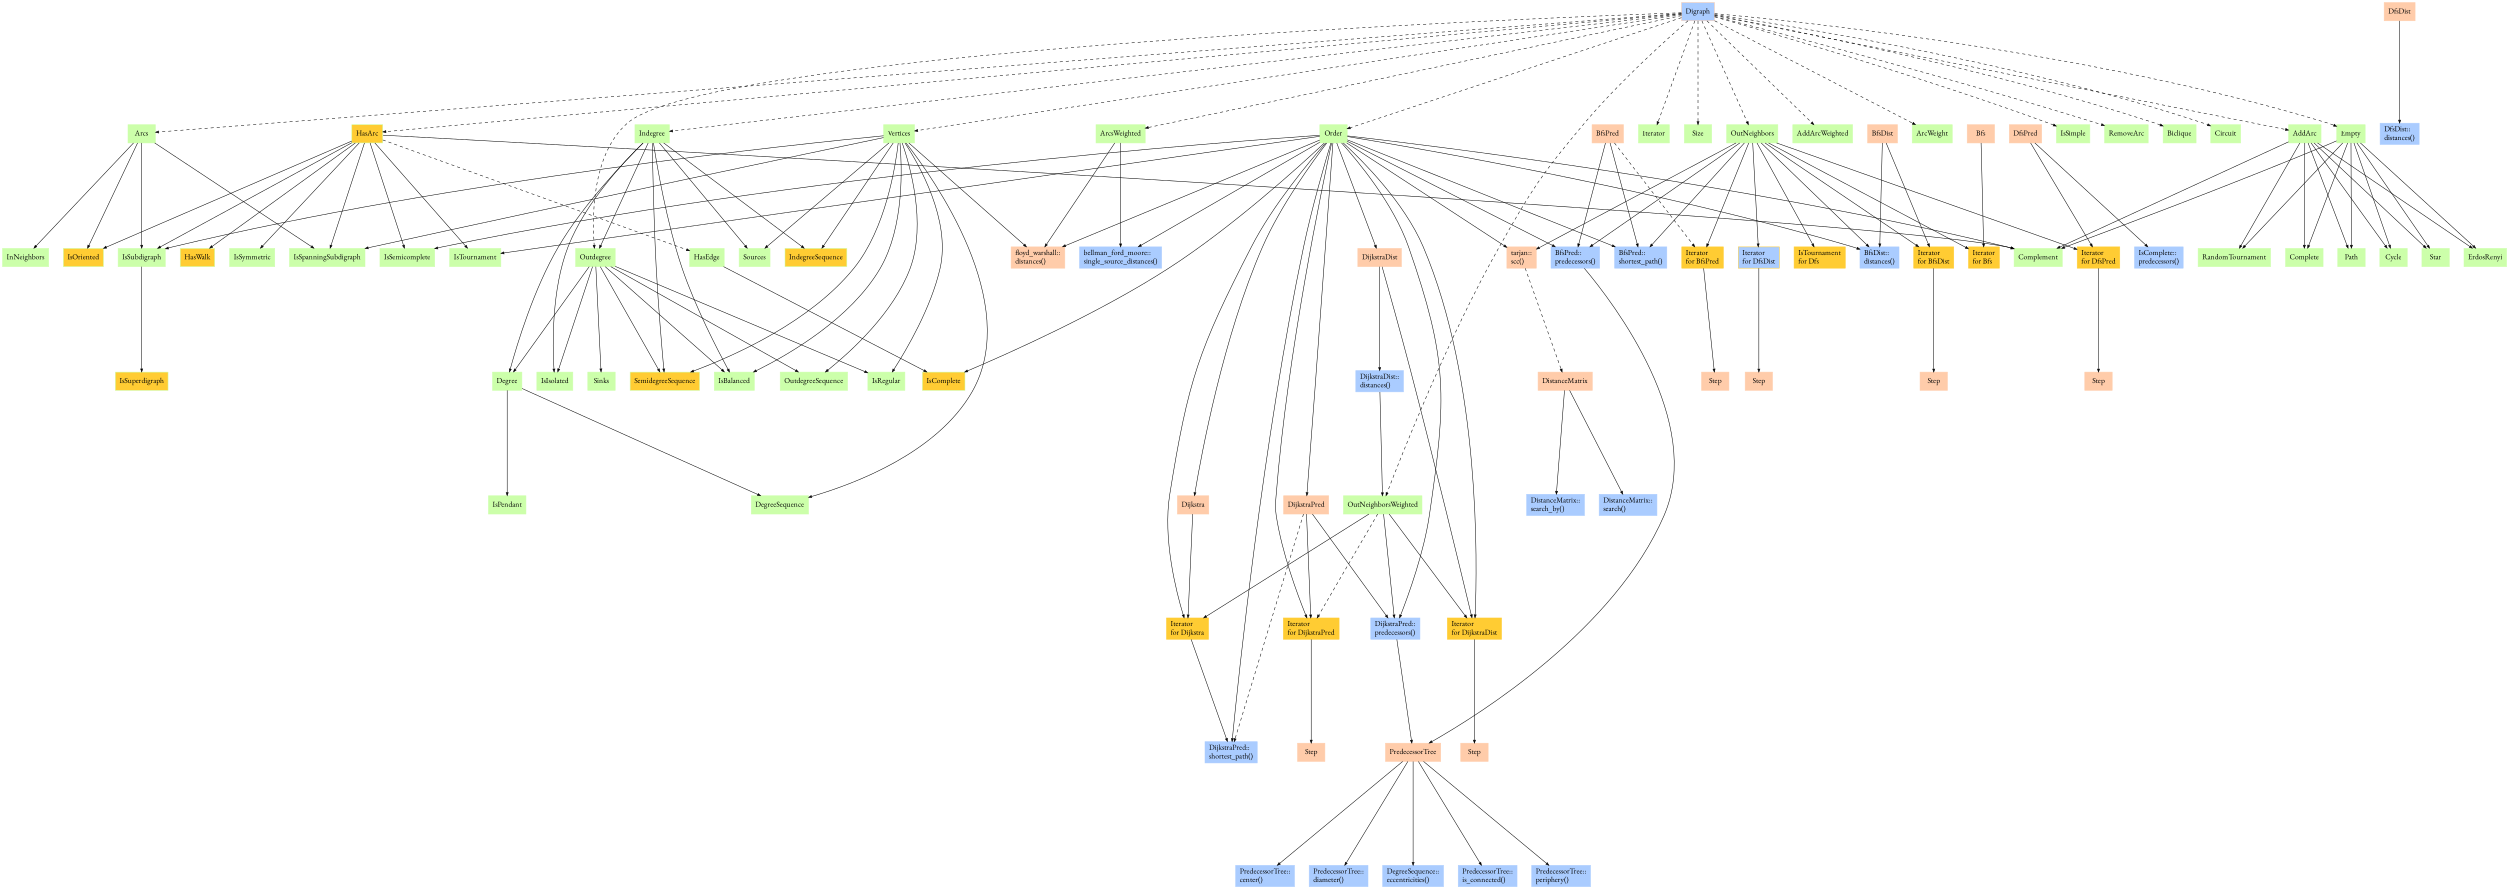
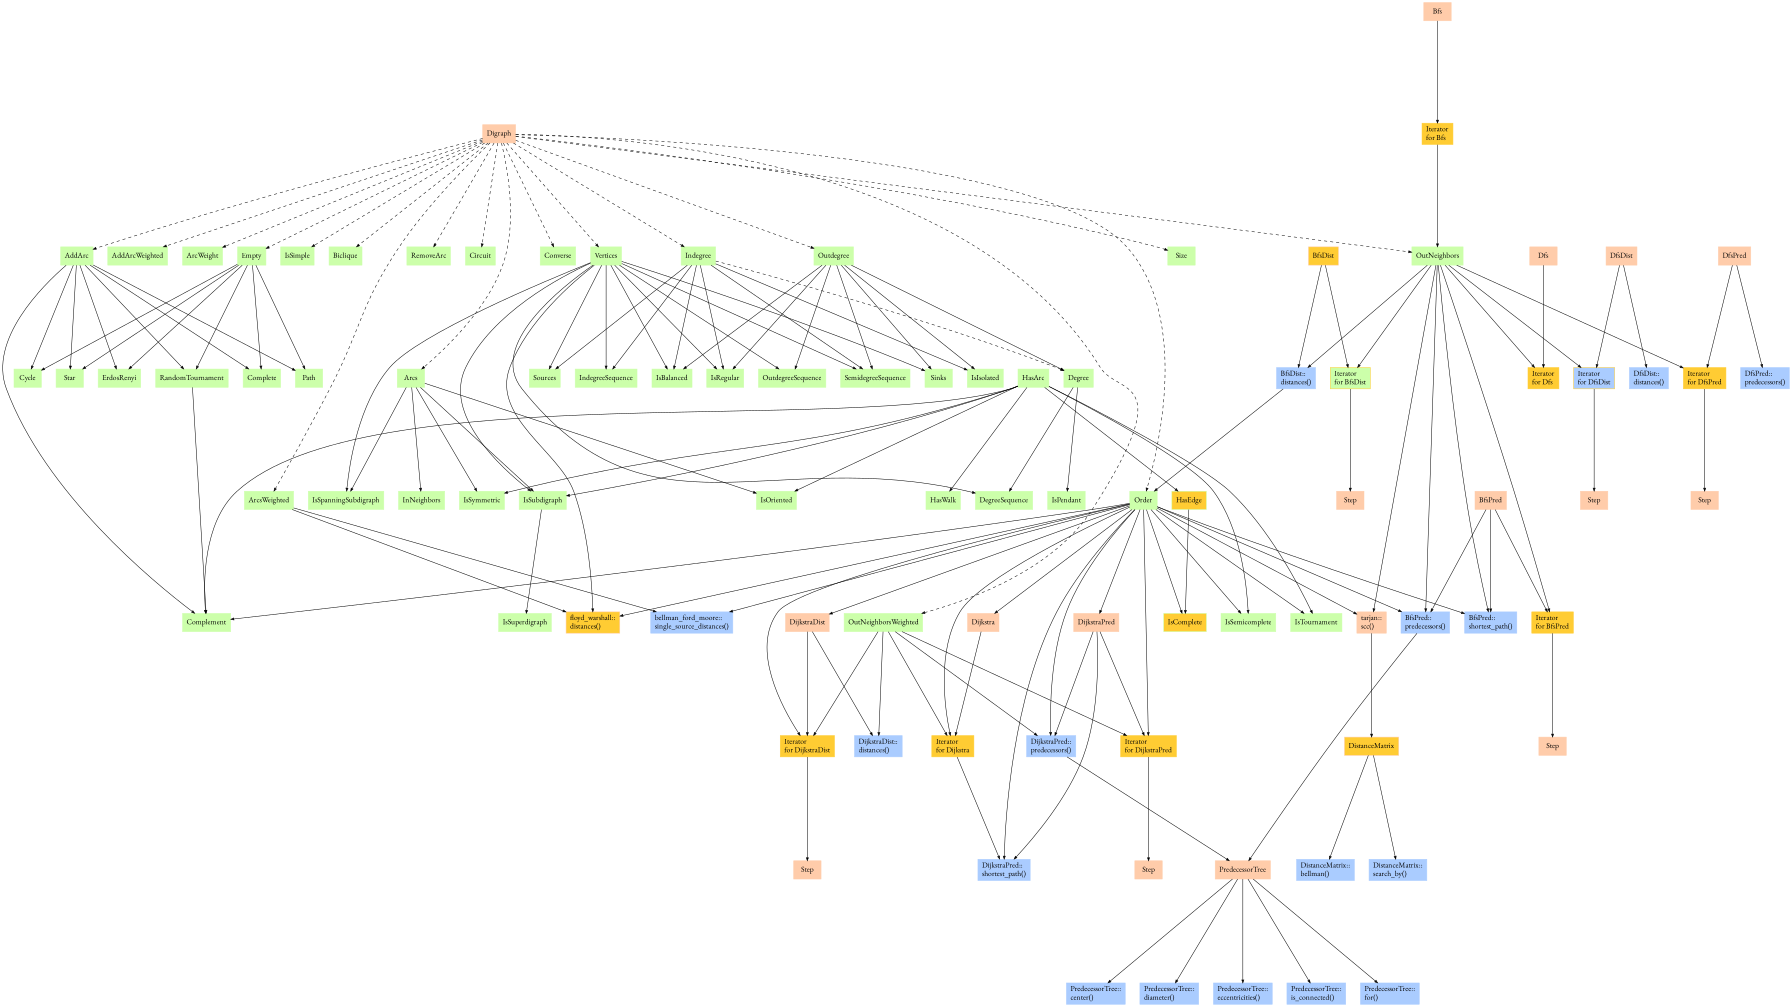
node "Digraph": fillcolor #aaccff -> #ffccaa
edge "Digraph" -> "HasArc": removed
node "HasArc": fillcolor #ffcc33 -> #ccffaa
node "Iterator": label "Iterator" -> "Converse"
node "BfsDist": fillcolor #ffccaa -> #ffcc33
edge "Order" -> "BfsDist:: distances()": reversed
edge "BfsPred" -> "Iterator for BfsPred": style dashed -> solid
edge "HasArc" -> "IsSpanningSubdigraph": removed
edge "HasArc" -> "HasEdge": style dashed -> solid
edge "OutNeighbors" -> "Iterator for Bfs": reversed
edge "Empty" -> "Complement": now "RandomTournament" -> "Complement"
edge "Indegree" -> "Outdegree": now "Indegree" -> "IsRegular"
edge "Indegree" -> "Degree": style solid -> dashed
node "Dfs": added
node "IsOriented": fillcolor #ffcc33 -> #ccffaa
node "HasWalk": fillcolor #ffcc33 -> #ccffaa
node "HasEdge": fillcolor #ccffaa -> #ffcc33
node "IndegreeSequence": fillcolor #ffcc33 -> #ccffaa
node "floyd_warshall:: distances()": fillcolor #ffccaa -> #ffcc33
node "IsTournament for Dfs": label "IsTournament for Dfs" -> "Iterator for Dfs"
node "Iterator for BfsDist": fillcolor #ffcc33 -> #ccffaa
node "IsComplete:: predecessors()": label "IsComplete:: predecessors()" -> "DfsPred:: predecessors()"
edge "Vertices" -> "Sinks": added
edge "DfsDist" -> "Iterator for DfsDist": added
edge "tarjan:: scc()" -> "DistanceMatrix": style dashed -> solid
node "IsSuperdigraph": fillcolor #ffcc33 -> #ccffaa
node "SemidegreeSequence": fillcolor #ffcc33 -> #ccffaa
node "DistanceMatrix": fillcolor #ffccaa -> #ffcc33
edge "Arcs" -> "IsSymmetric": added
edge "DijkstraDist:: distances()" -> "OutNeighborsWeighted": reversed
node "DistanceMatrix:: search()": label "DistanceMatrix:: search()" -> "DistanceMatrix:: bellman()"
edge "OutNeighborsWeighted" -> "Iterator for DijkstraPred": style dashed -> solid
edge "DijkstraPred" -> "DijkstraPred:: shortest_path()": style dashed -> solid
node "DegreeSequence:: eccentricities()": label "DegreeSequence:: eccentricities()" -> "PredecessorTree:: eccentricities()"
node "PredecessorTree:: periphery()": label "PredecessorTree:: periphery()" -> "PredecessorTree:: for()"
